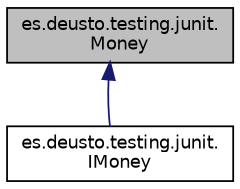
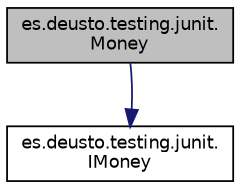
edge "es.deusto.testing.junit. IMoney" -> "es.deusto.testing.junit. Money": reversed
